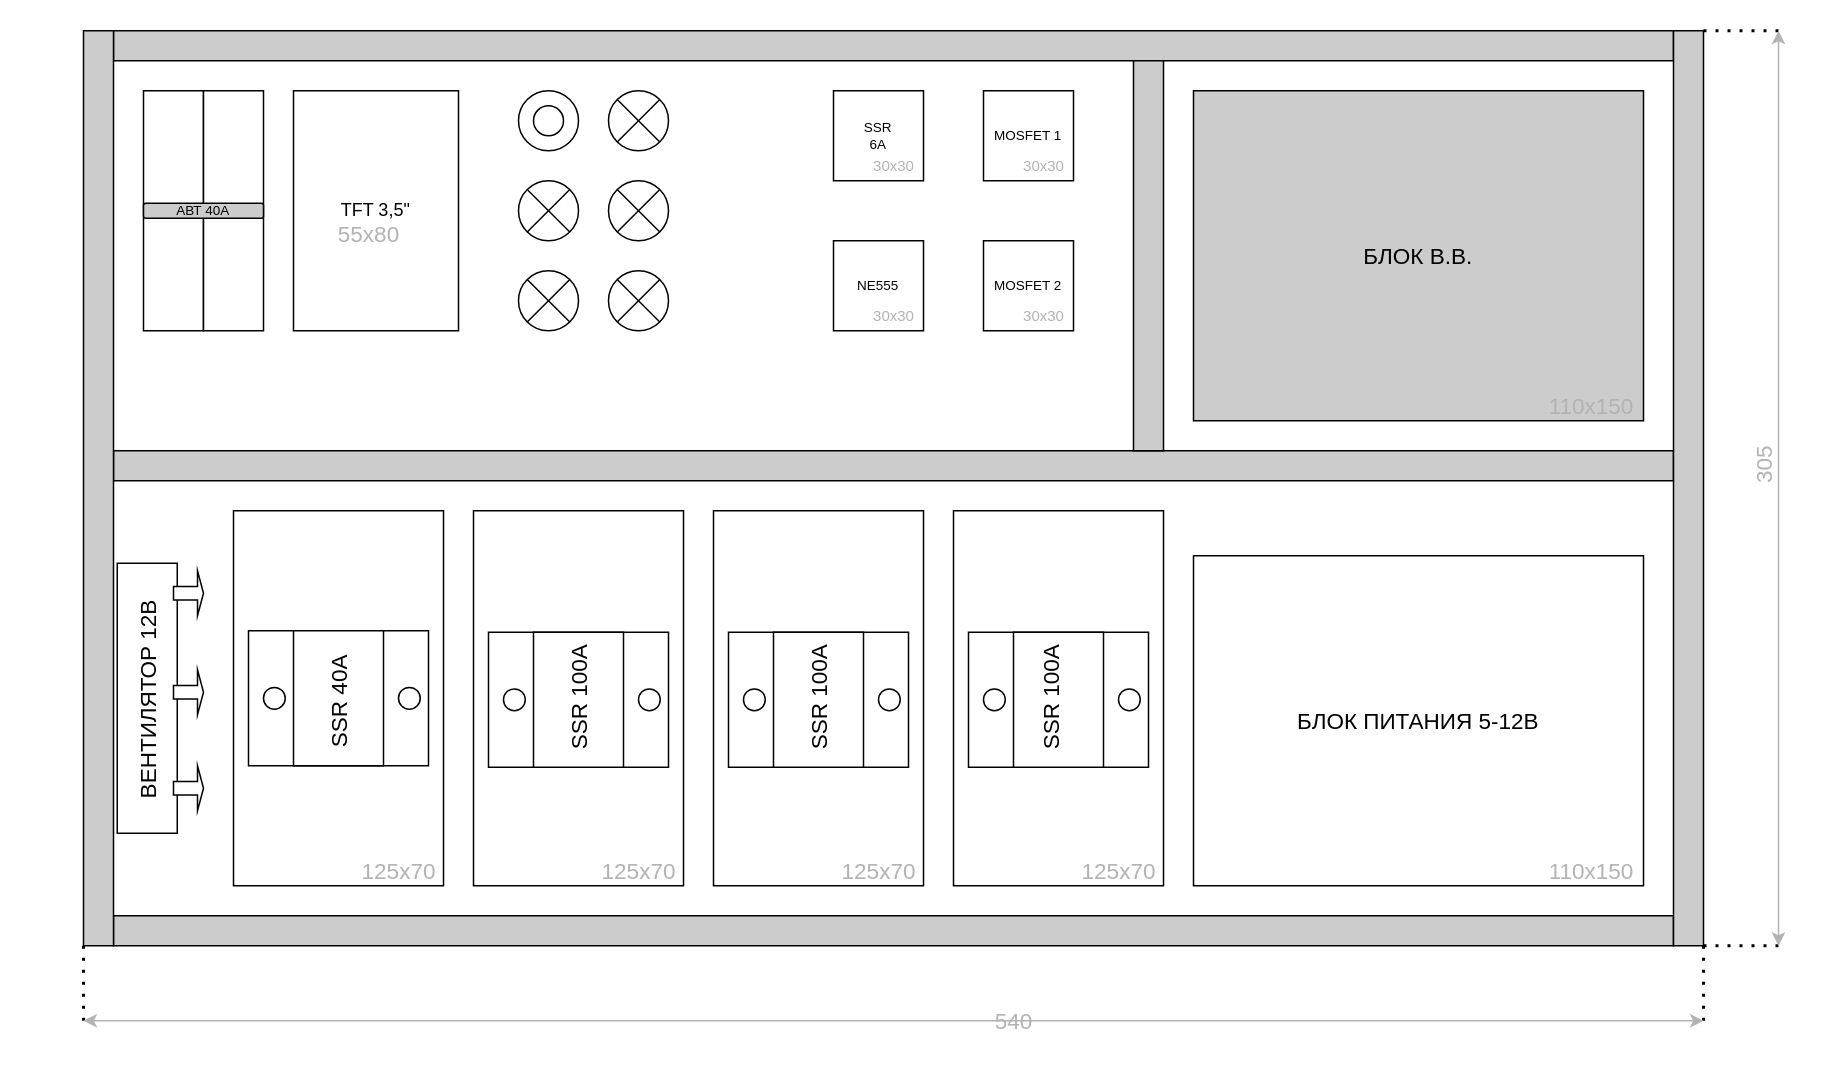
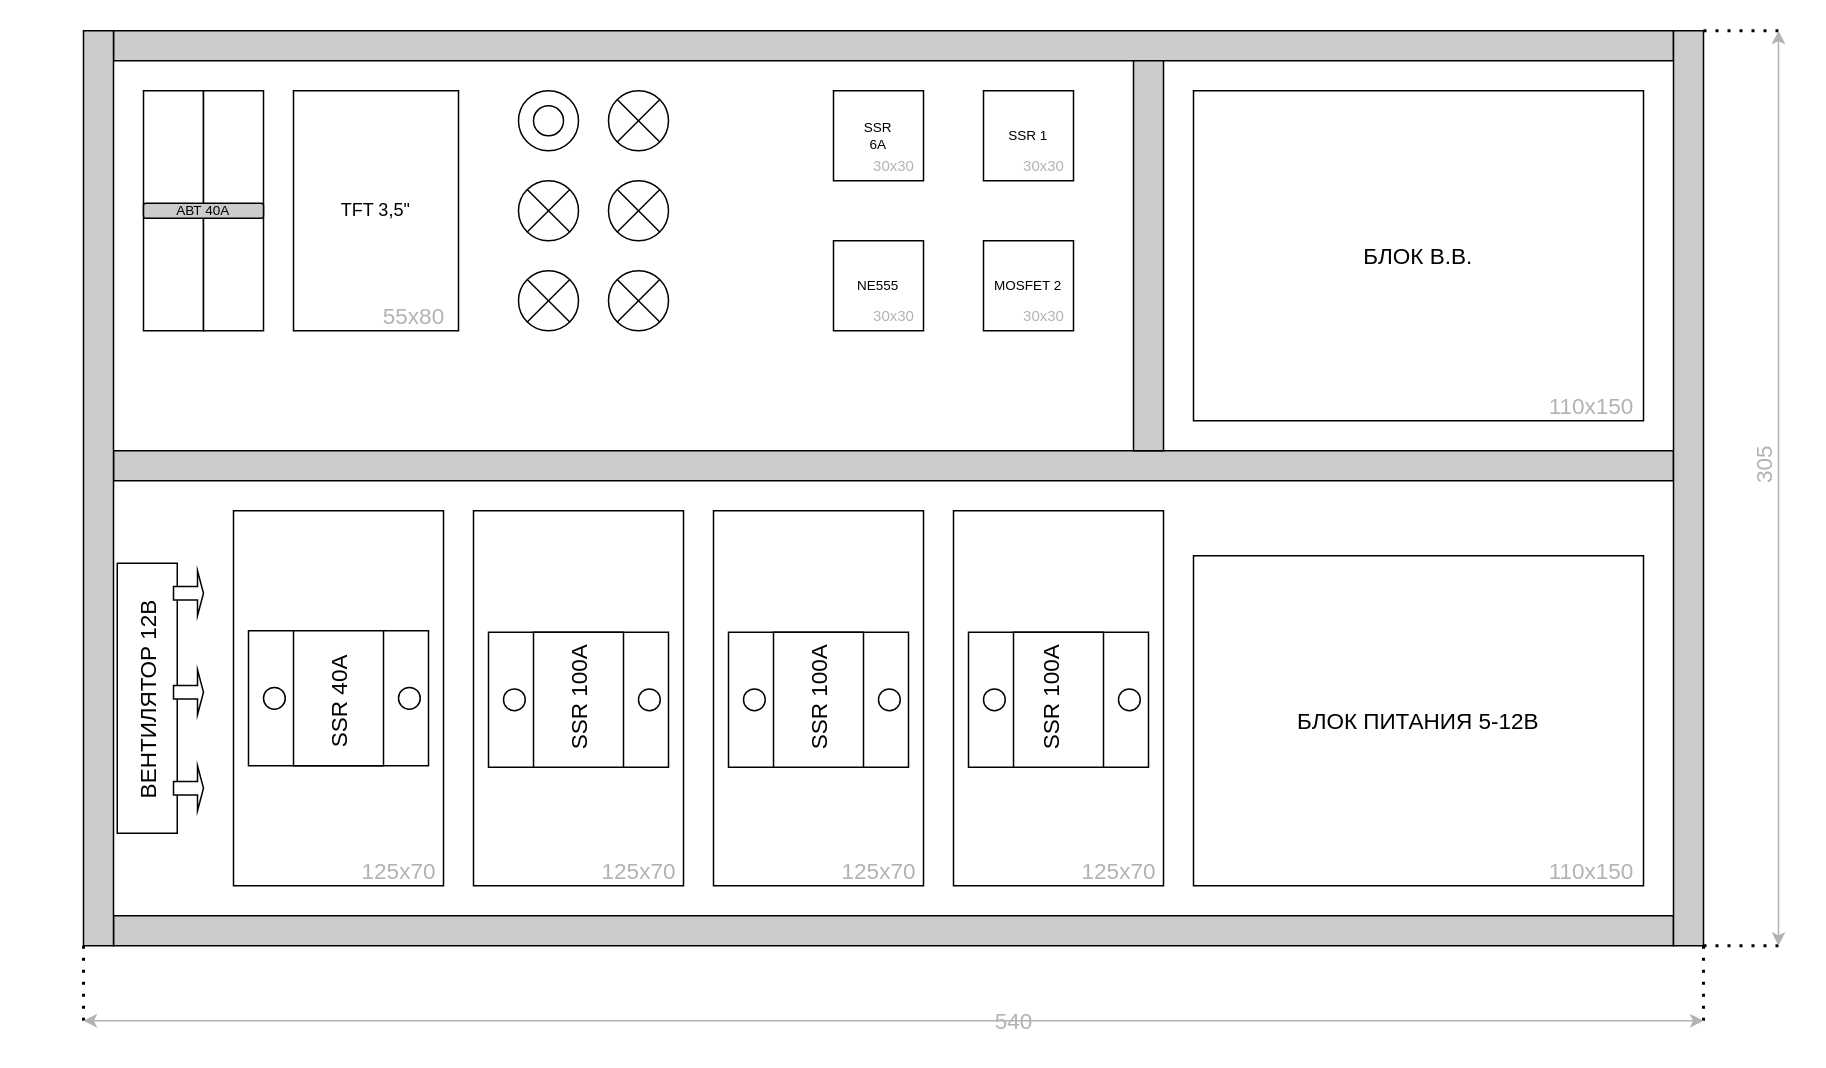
node "MOSFET 1": label "MOSFET 1" -> "SSR 1"
node "55x80": moved (368, 233) -> (413, 316)
node "БЛОК В.В.": fillcolor #cccccc -> #ffffff
